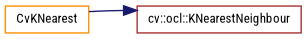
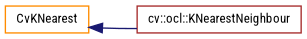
edge "CvKNearest" -> "cv::ocl::KNearestNeighbour": reversed
